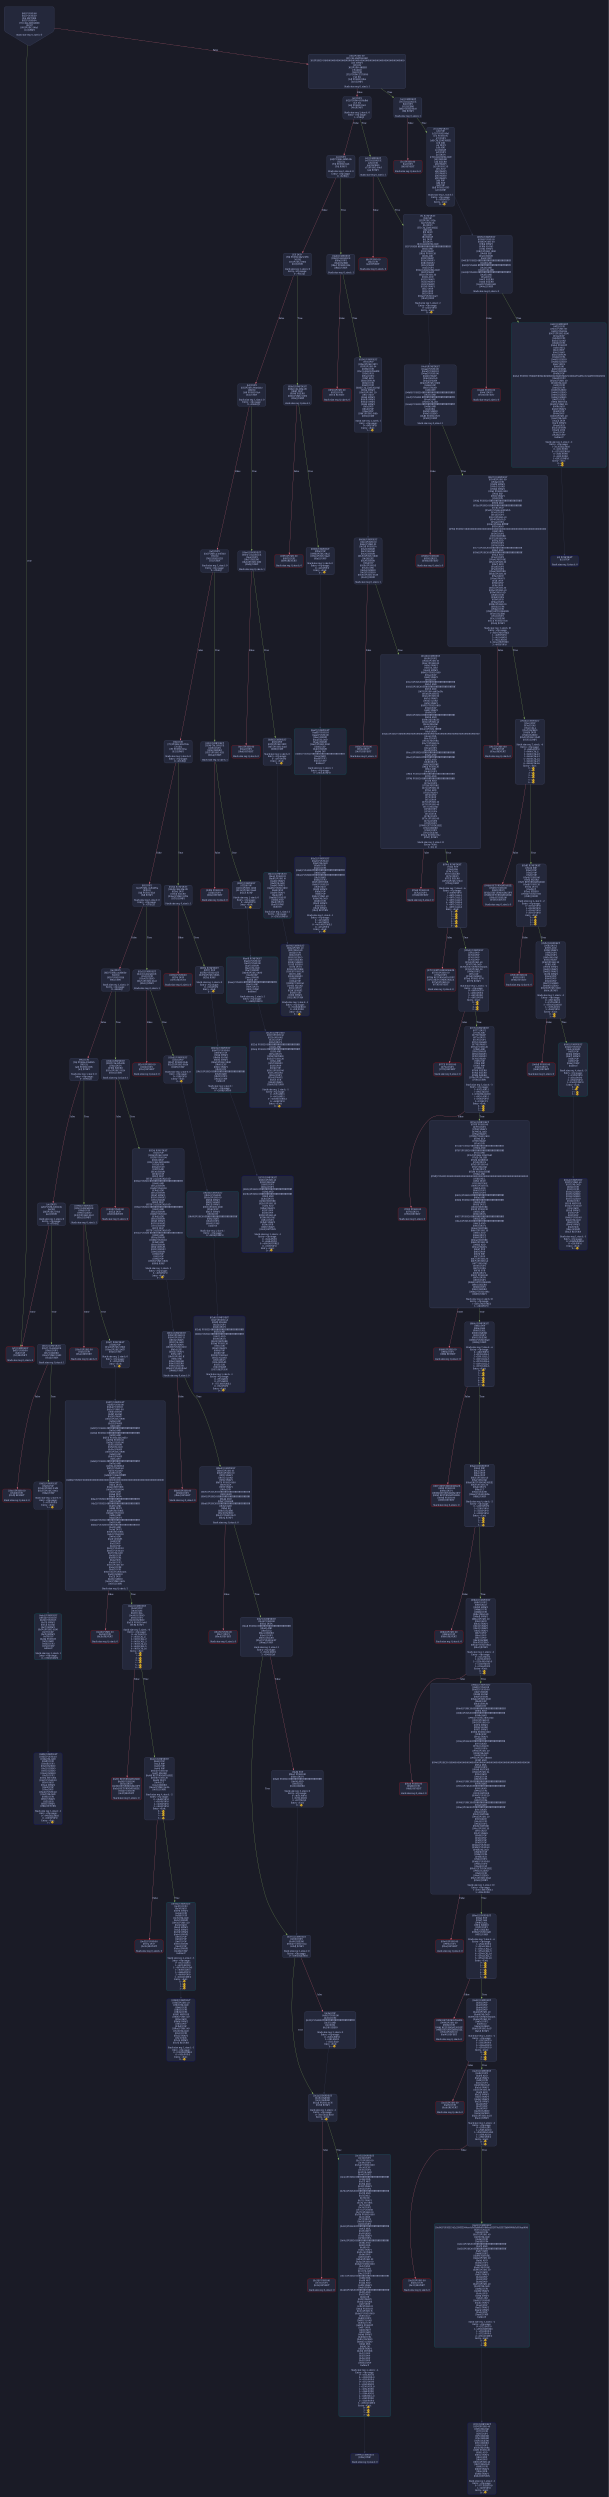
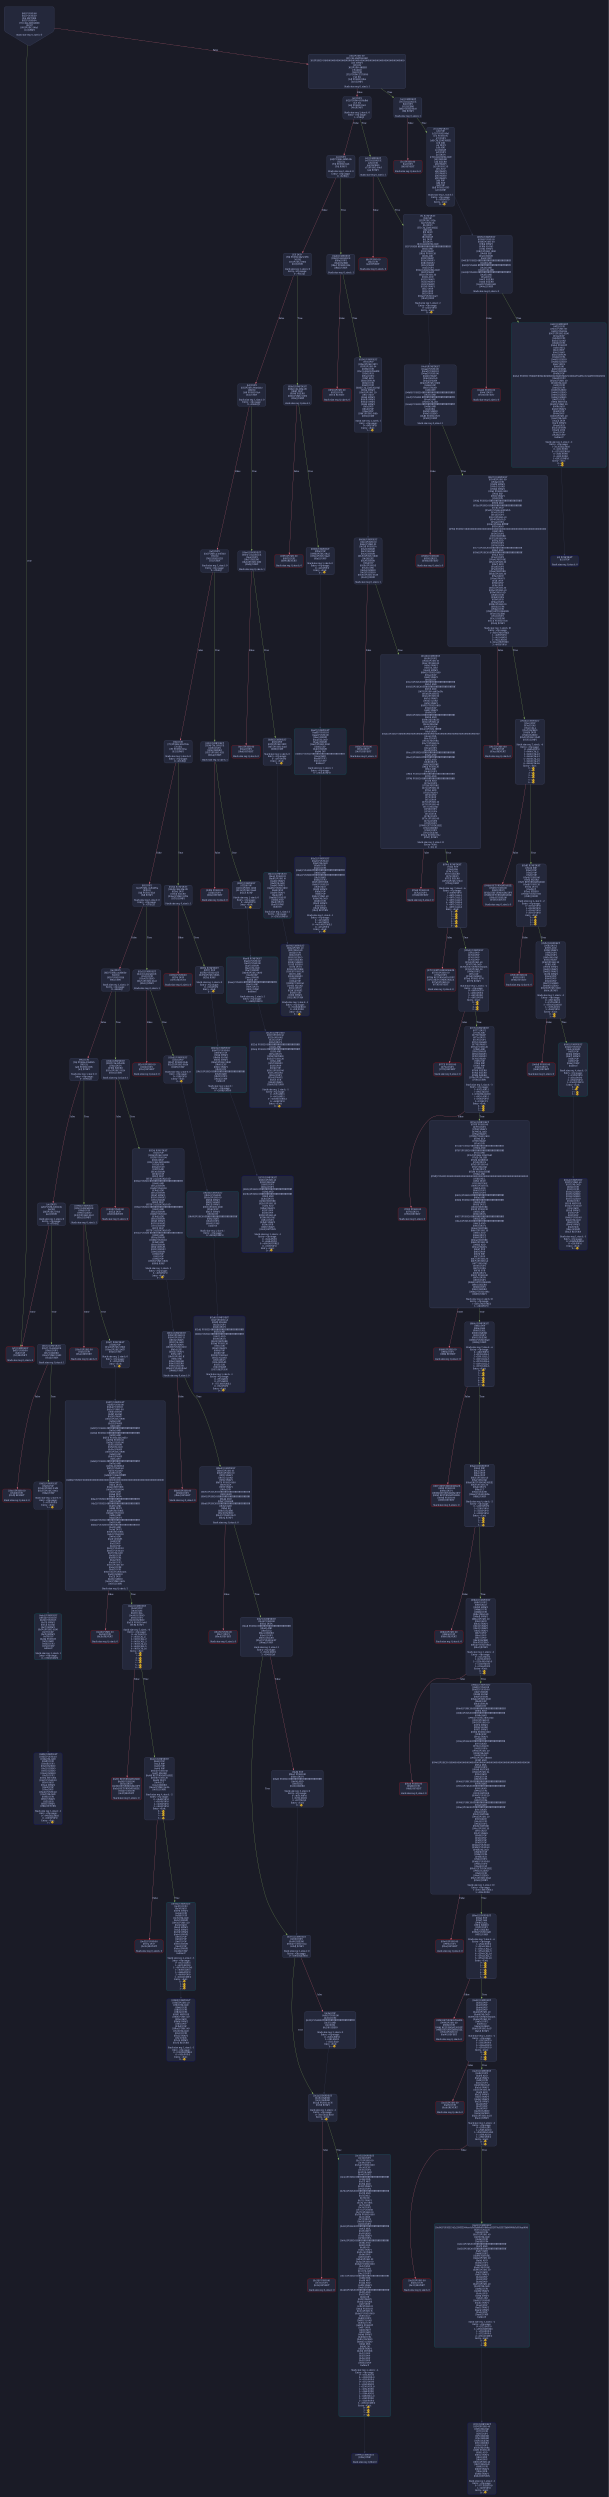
node "[0399] JUMPDEST [039a] STOP Stack size req: 0, sizeΔ: 0": label "[0399] JUMPDEST [039a] STOP Stack size req: 0, sizeΔ: 0" -> "[0399] JUMPDEST [039a] STOP Stack size req: 0, bbd: 0"
